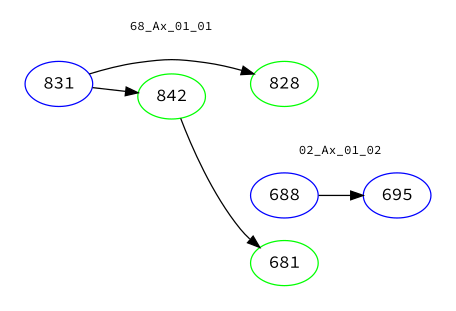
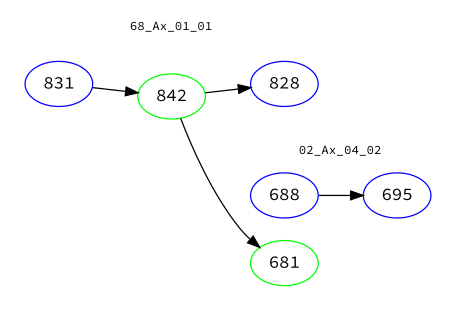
edge "831" -> "828": now "842" -> "828"
node "828": color green -> blue
cluster "02_Ax_01_02": label "02_Ax_01_02" -> "02_Ax_04_02"
